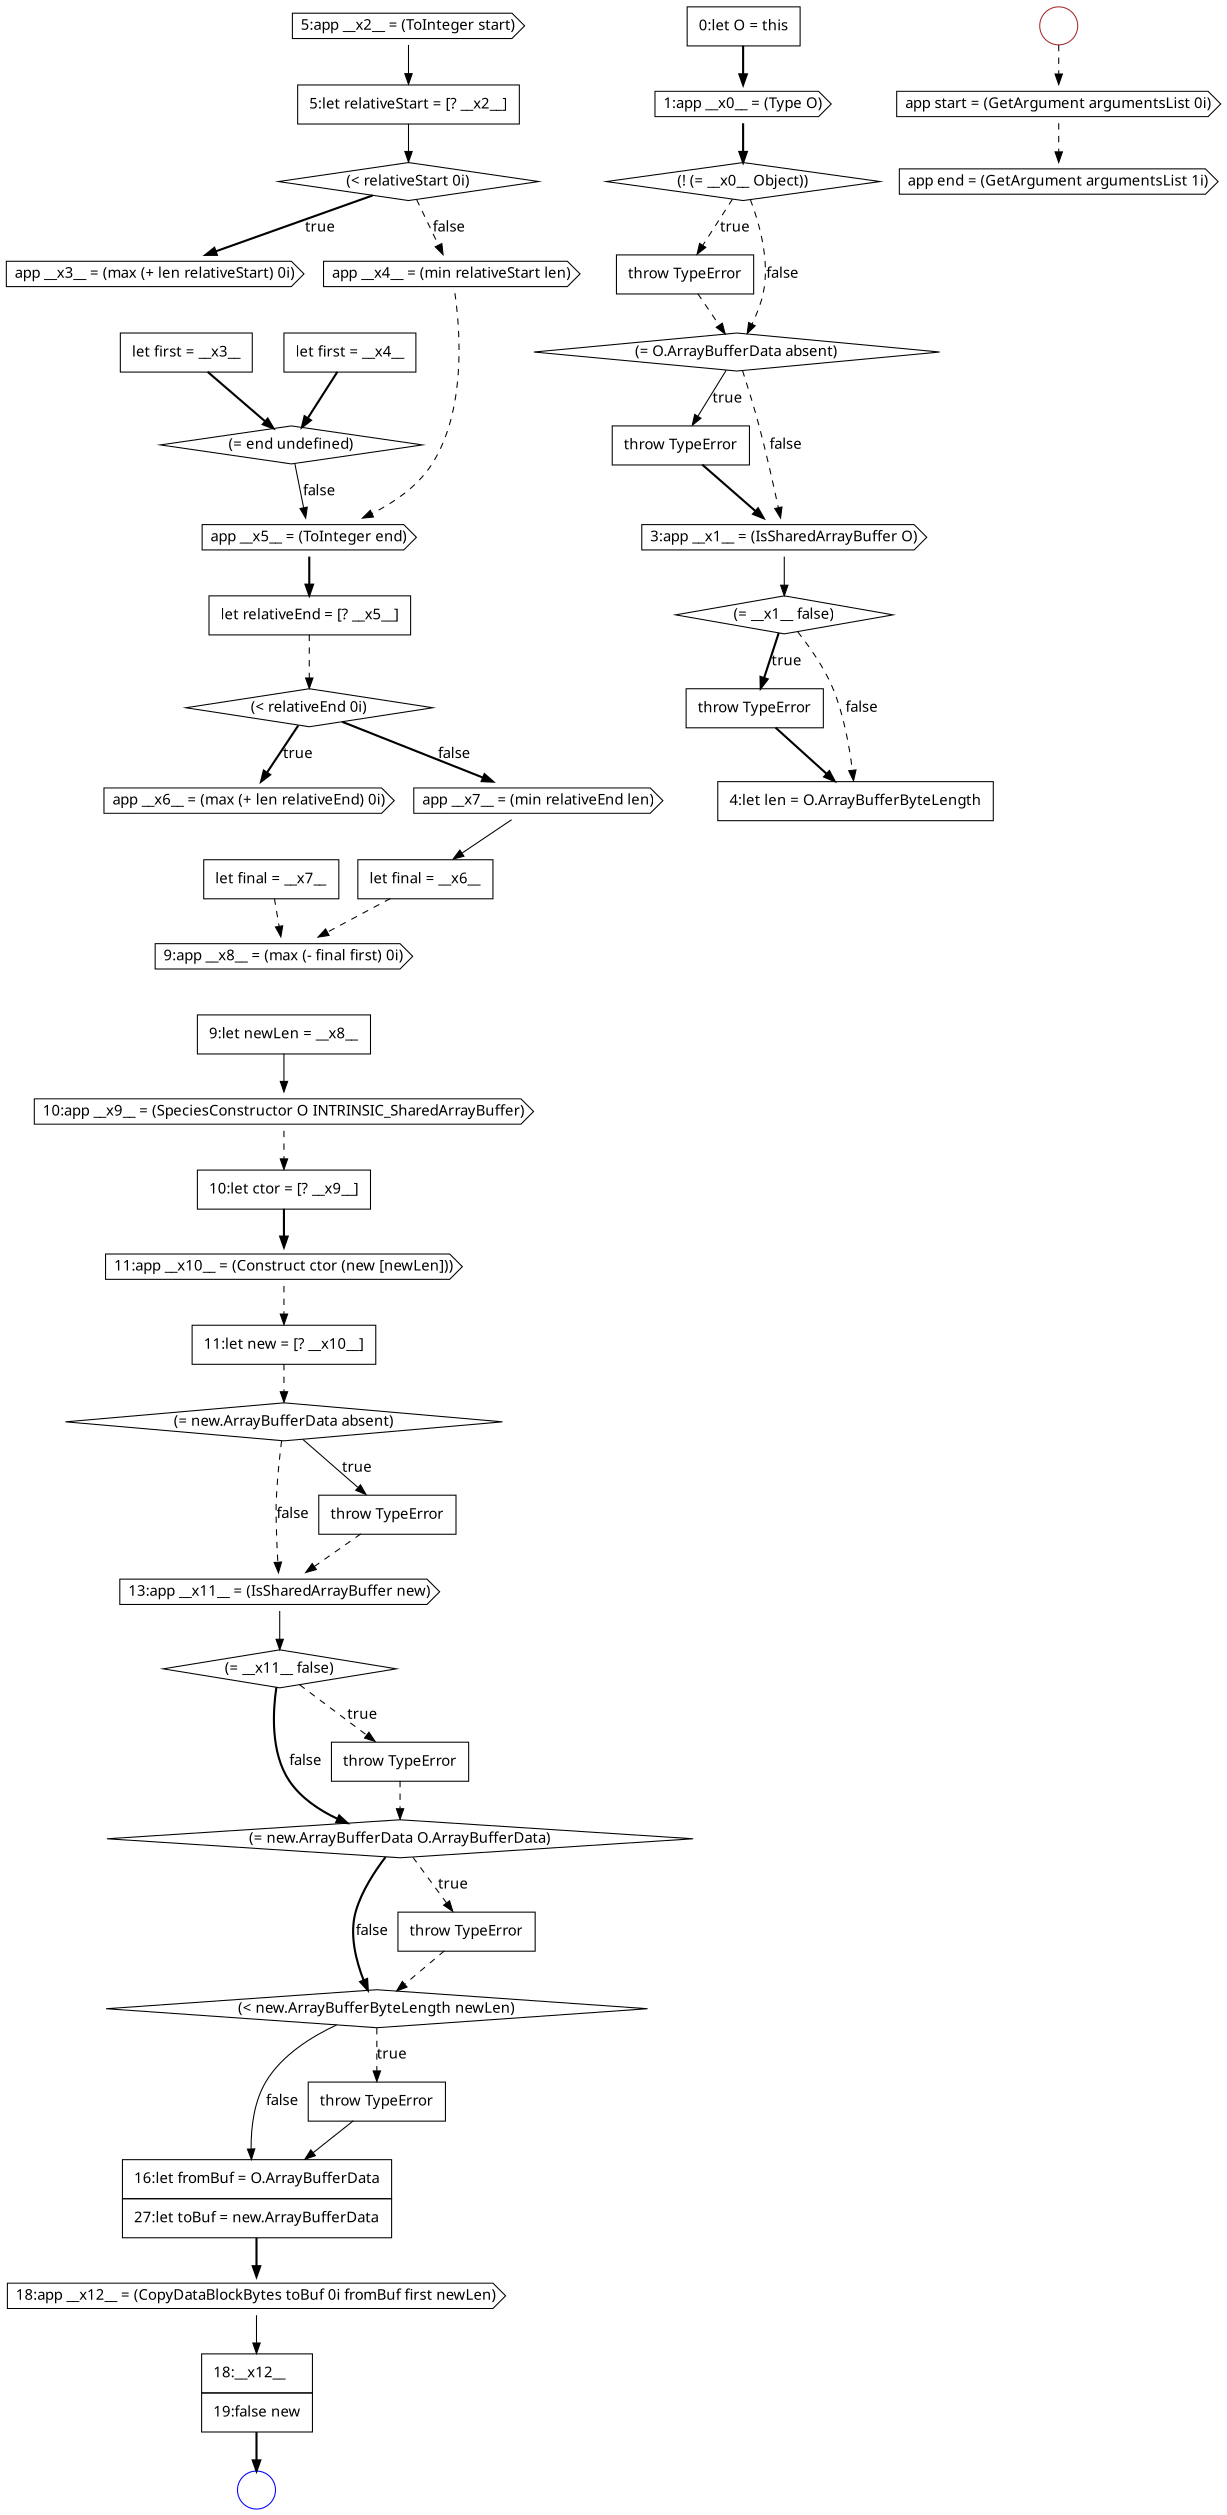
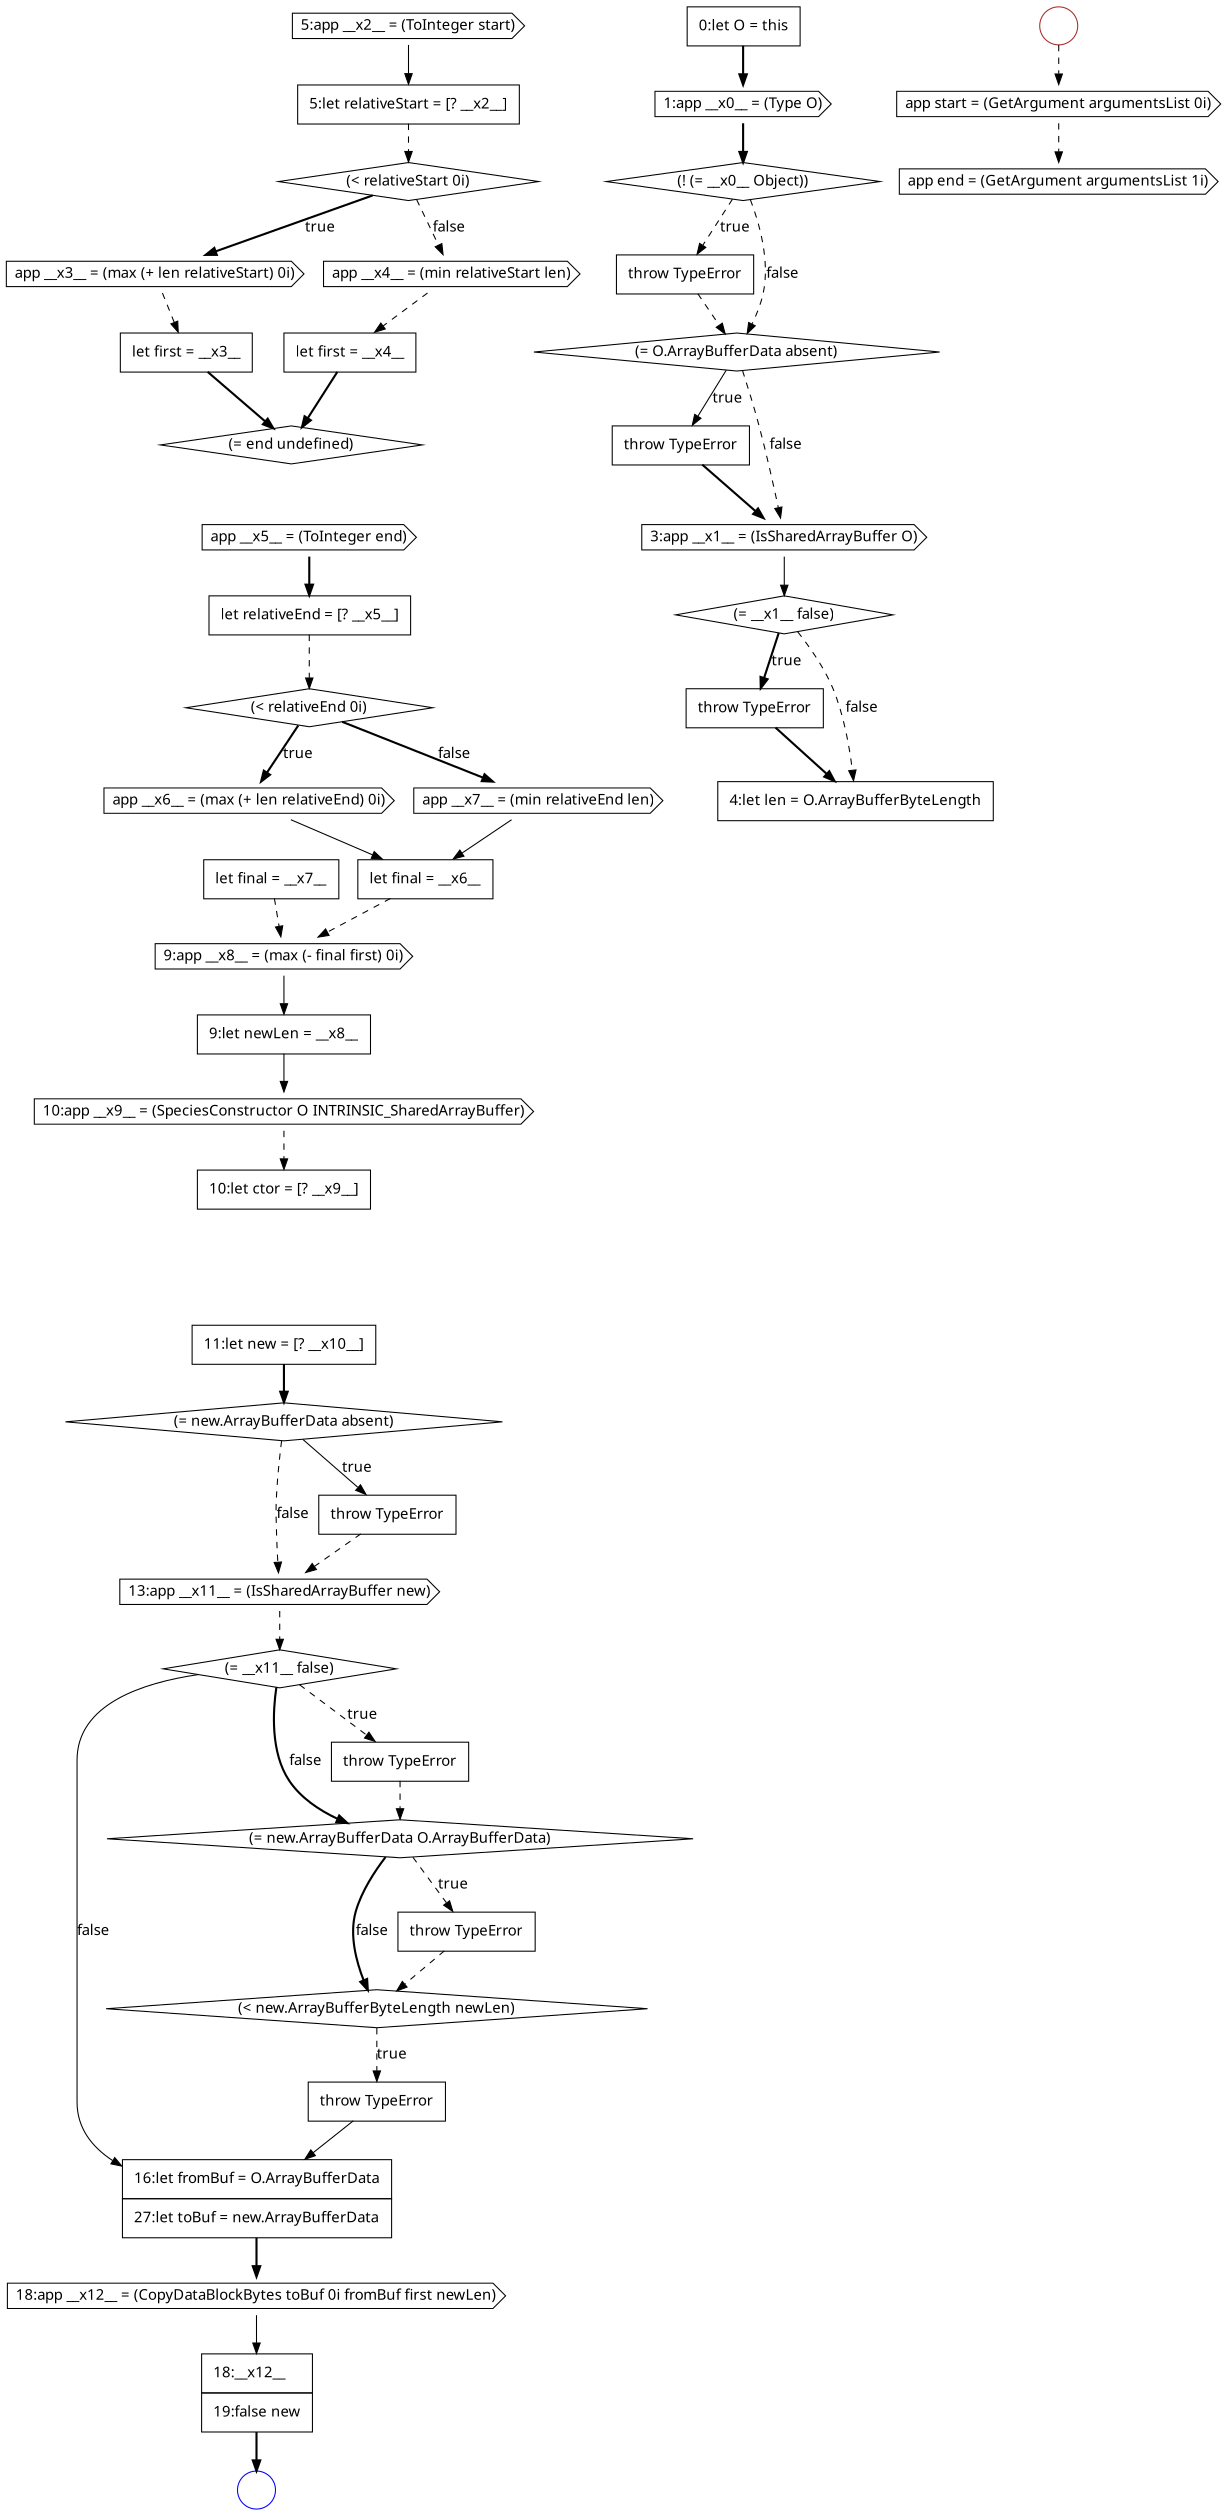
edge "5:let relativeStart = [? __x2__]" -> "(< relativeStart 0i)": style solid -> dashed
edge "app __x3__ = (max (+ len relativeStart) 0i)" -> "let first = __x3__": added
edge "app __x4__ = (min relativeStart len)" -> "app __x5__ = (ToInteger end)": now "app __x4__ = (min relativeStart len)" -> "let first = __x4__"
edge "(= end undefined)" -> "app __x5__ = (ToInteger end)": removed, label "false"
edge "app __x6__ = (max (+ len relativeEnd) 0i)" -> "let final = __x6__": added
edge "9:app __x8__ = (max (- final first) 0i)" -> "9:let newLen = __x8__": added
node "11:app __x10__ = (Construct ctor (new [newLen]))": removed
edge "11:let new = [? __x10__]" -> "(= new.ArrayBufferData absent)": style dashed -> bold
edge "13:app __x11__ = (IsSharedArrayBuffer new)" -> "(= __x11__ false)": style solid -> dashed
edge "(< new.ArrayBufferByteLength newLen)" -> "16:let fromBuf = O.ArrayBufferData": now "(= __x11__ false)" -> "16:let fromBuf = O.ArrayBufferData"
